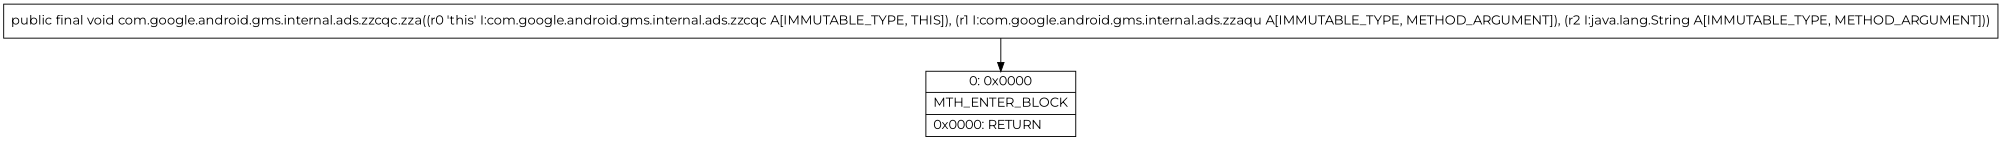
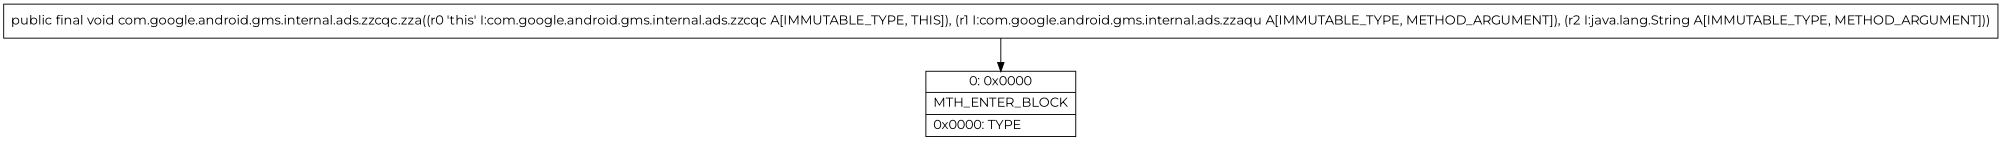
node "0: 0x0000": text "0x0000: RETURN" -> "0x0000: TYPE"
